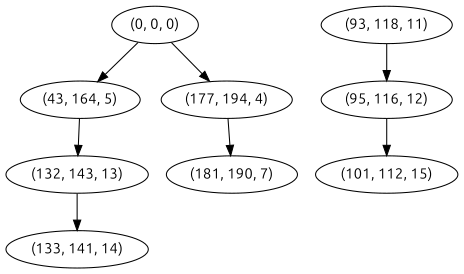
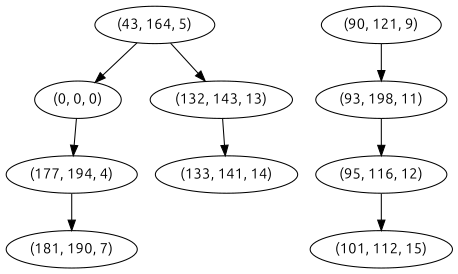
node "(90, 121, 9)": added
node "(93, 118, 11)": label "(93, 118, 11)" -> "(93, 198, 11)"
edge "(0, 0, 0)" -> "(43, 164, 5)": reversed
